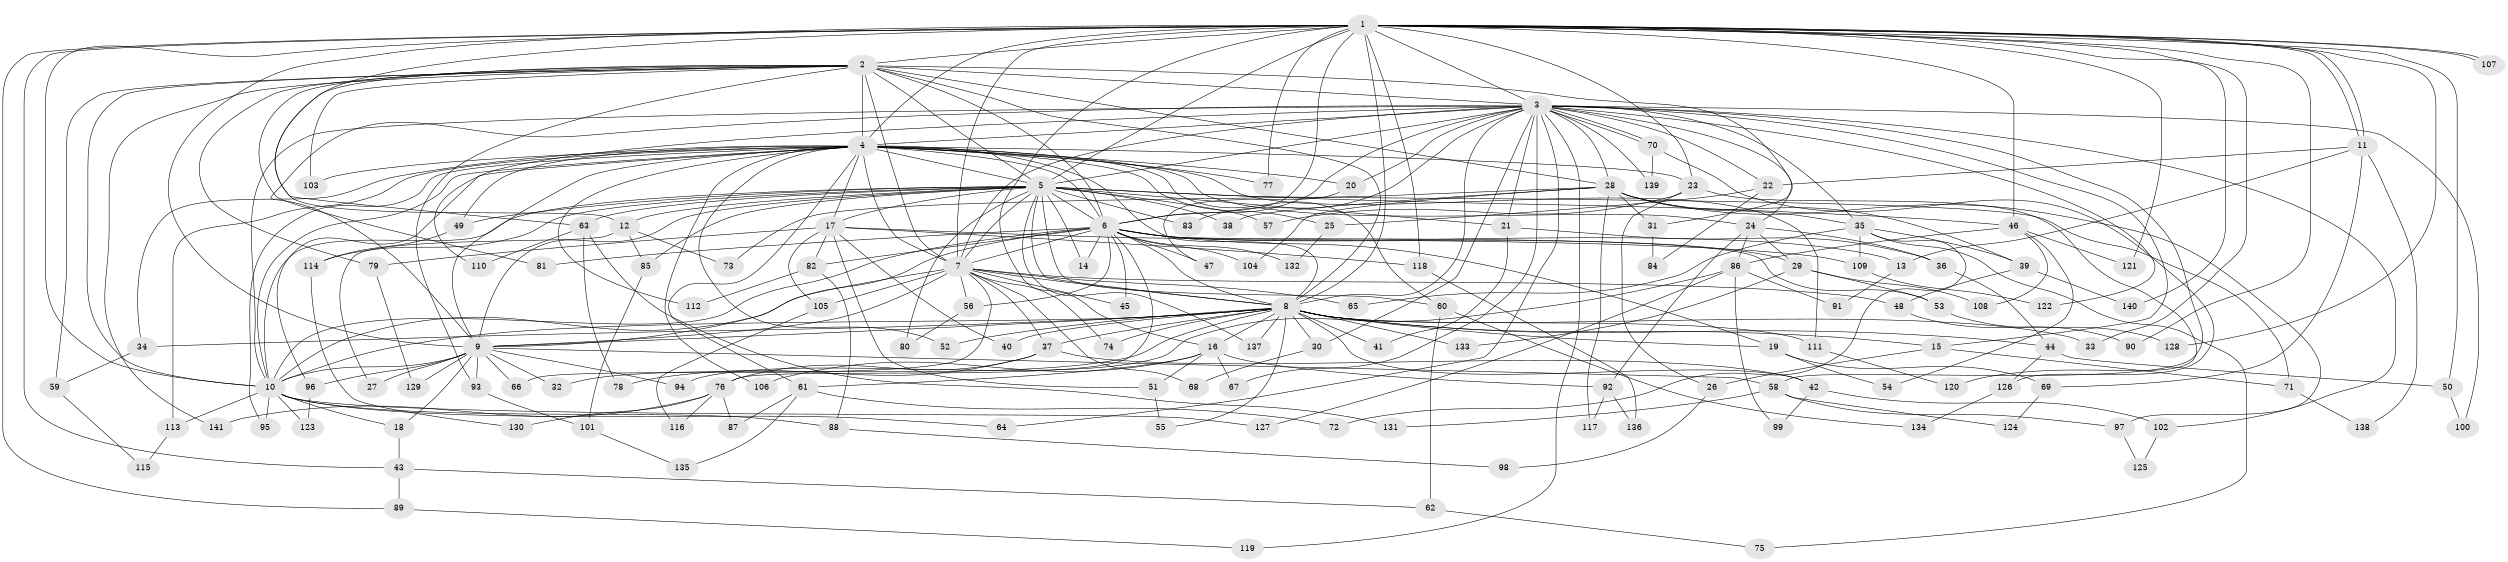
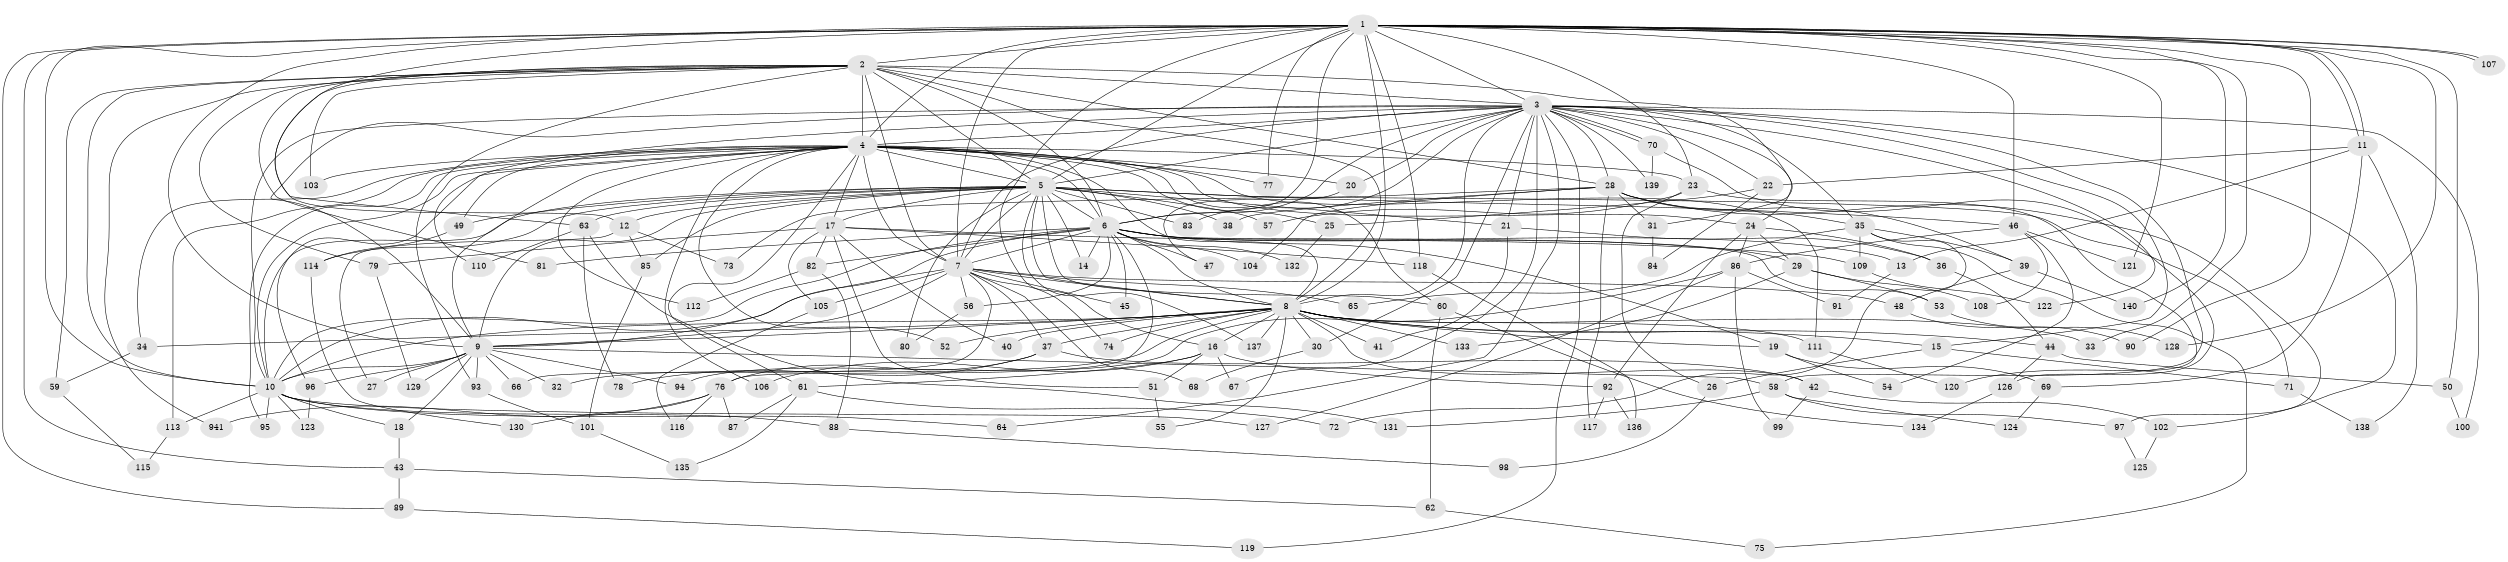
node "141": label "141" -> "941"
